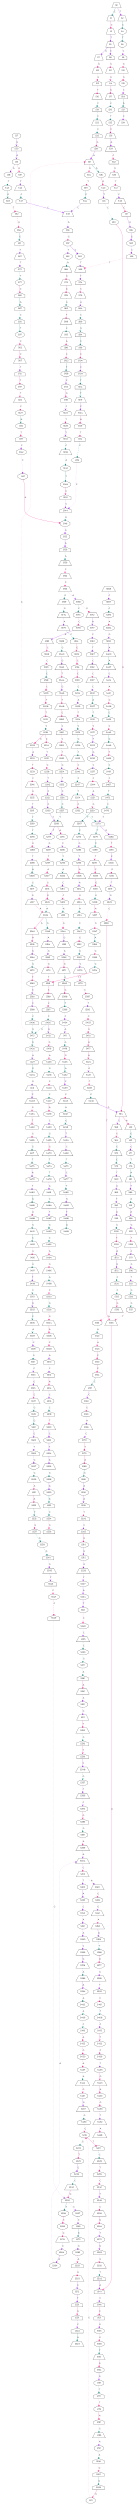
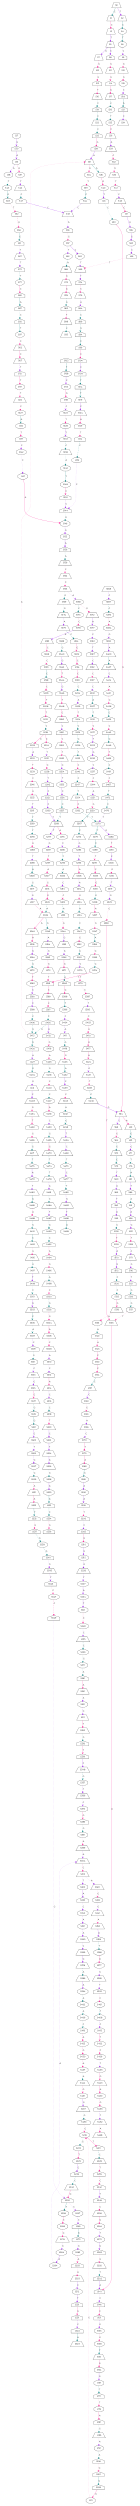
node "S98": removed
